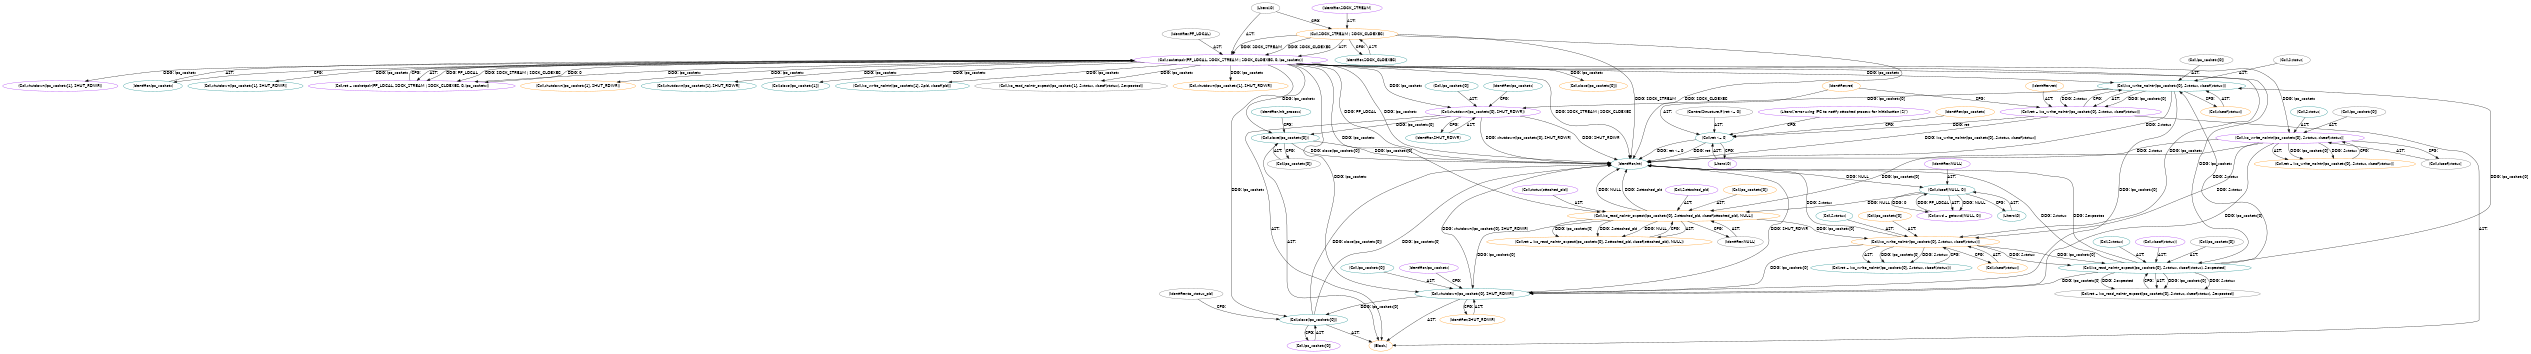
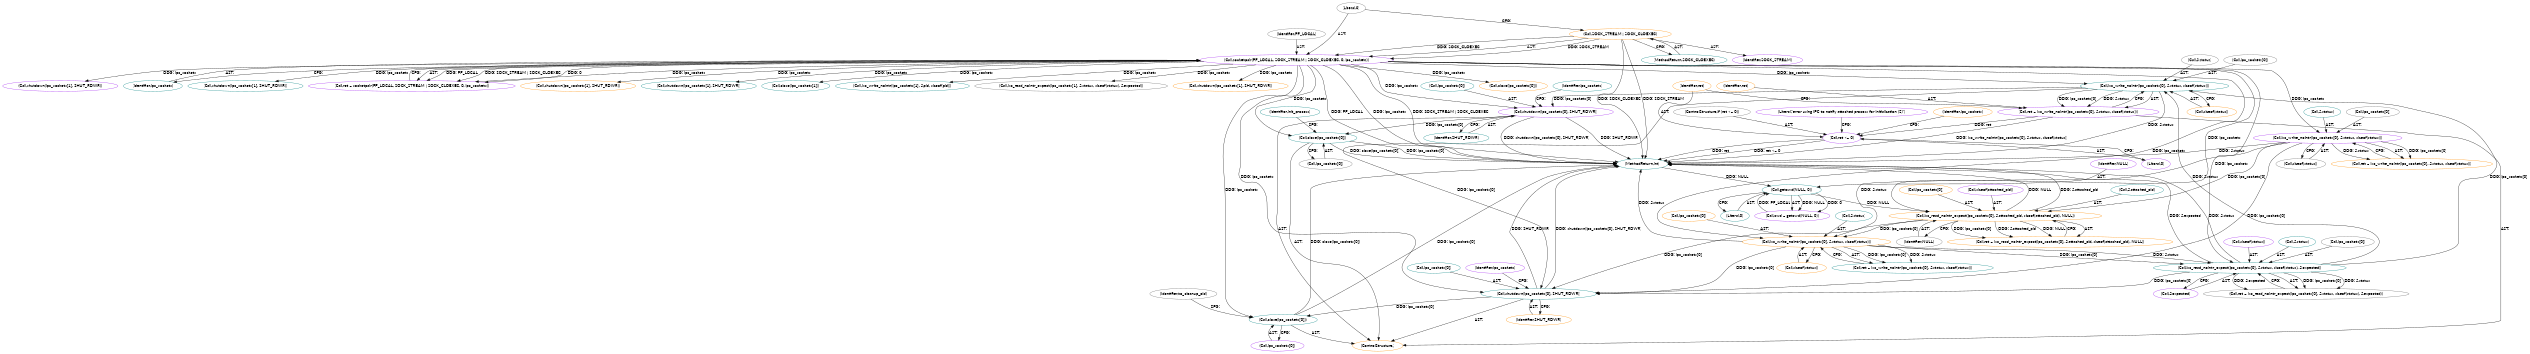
edge "(Identifier,SOCK_STREAM)" -> "(Call,SOCK_STREAM | SOCK_CLOEXEC)": reversed
node "(Identifier,SOCK_CLOEXEC)": label "(Identifier,SOCK_CLOEXEC)" -> "(MethodReturn,SOCK_CLOEXEC)"
node "(Call,ret <= 0)": color teal -> purple
node "(Identifier,int)": label "(Identifier,int)" -> "(MethodReturn,int)"
node "(Call,status(attached_pid))": label "(Call,status(attached_pid))" -> "(Call,sizeof(attached_pid))"
node "(Call,&attached_pid)": color purple -> teal
node "(Call,sizeof(NULL, 0))": label "(Call,sizeof(NULL, 0))" -> "(Call,getcwd(NULL, 0))"
node "(Identifier,to_status_pid)": label "(Identifier,to_status_pid)" -> "(Identifier,to_cleanup_pid)"
node "(Call,&expected)": added
node "(Block,)": label "(Block,)" -> "(ControlStructure,)"
